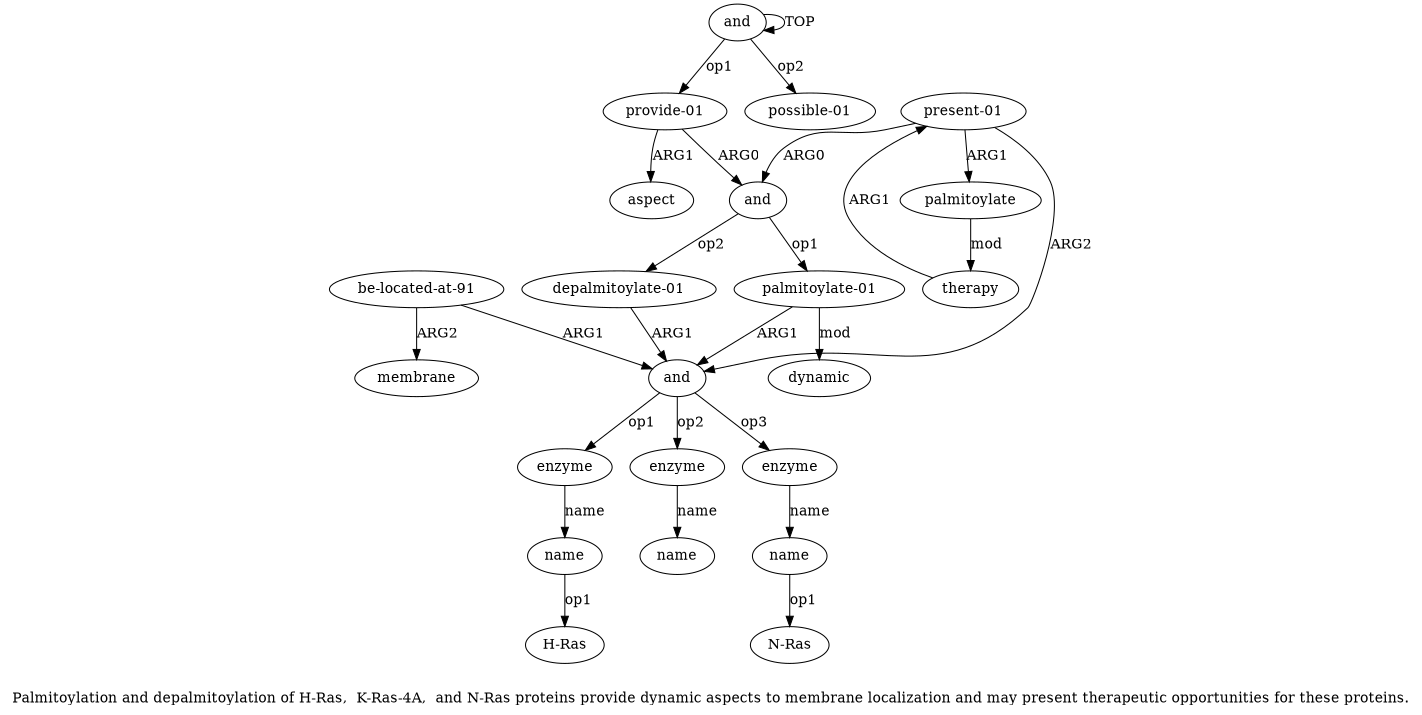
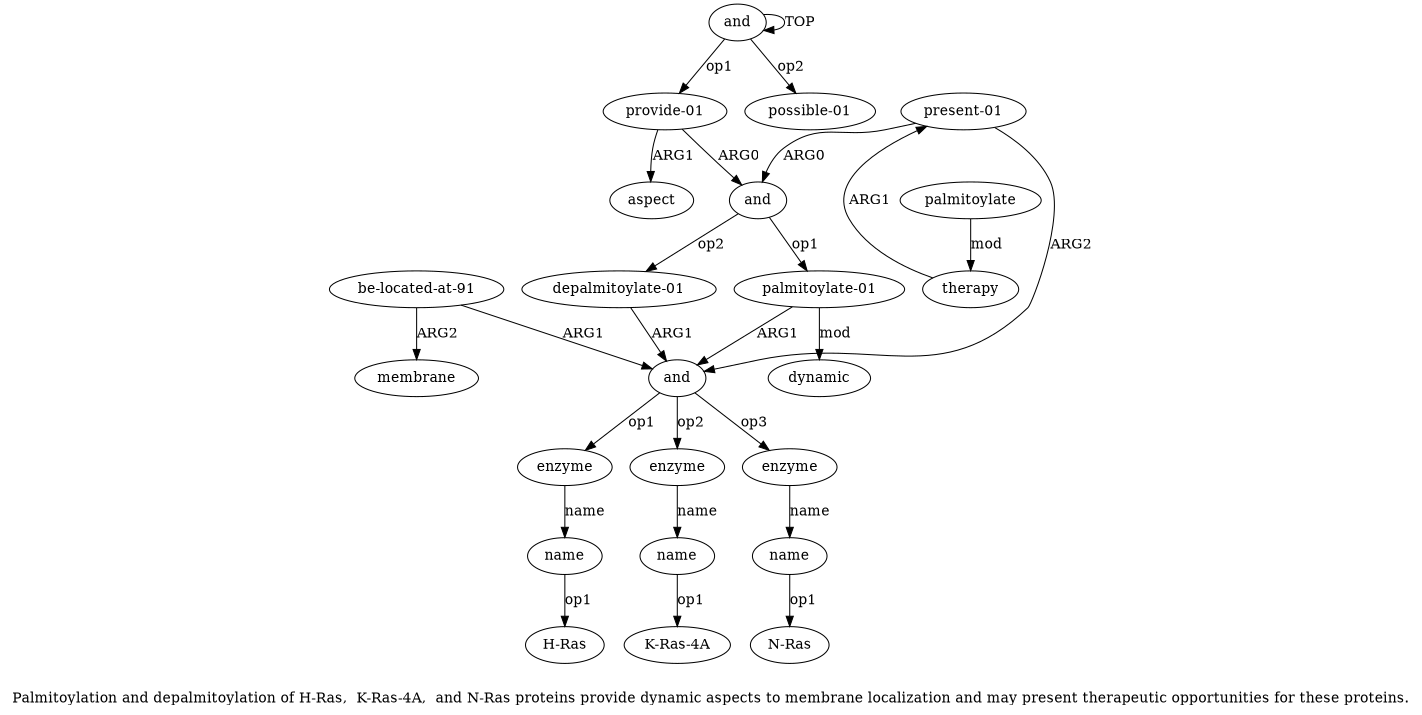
edge "present-01" -> "palmitoylate": removed, label "ARG1"
node "K-Ras-4A": added
